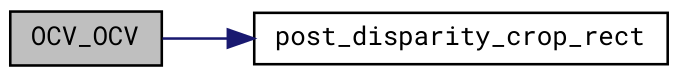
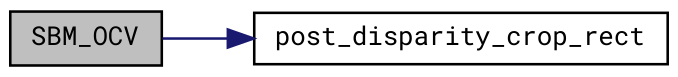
node "OCV_OCV": label "OCV_OCV" -> "SBM_OCV"
